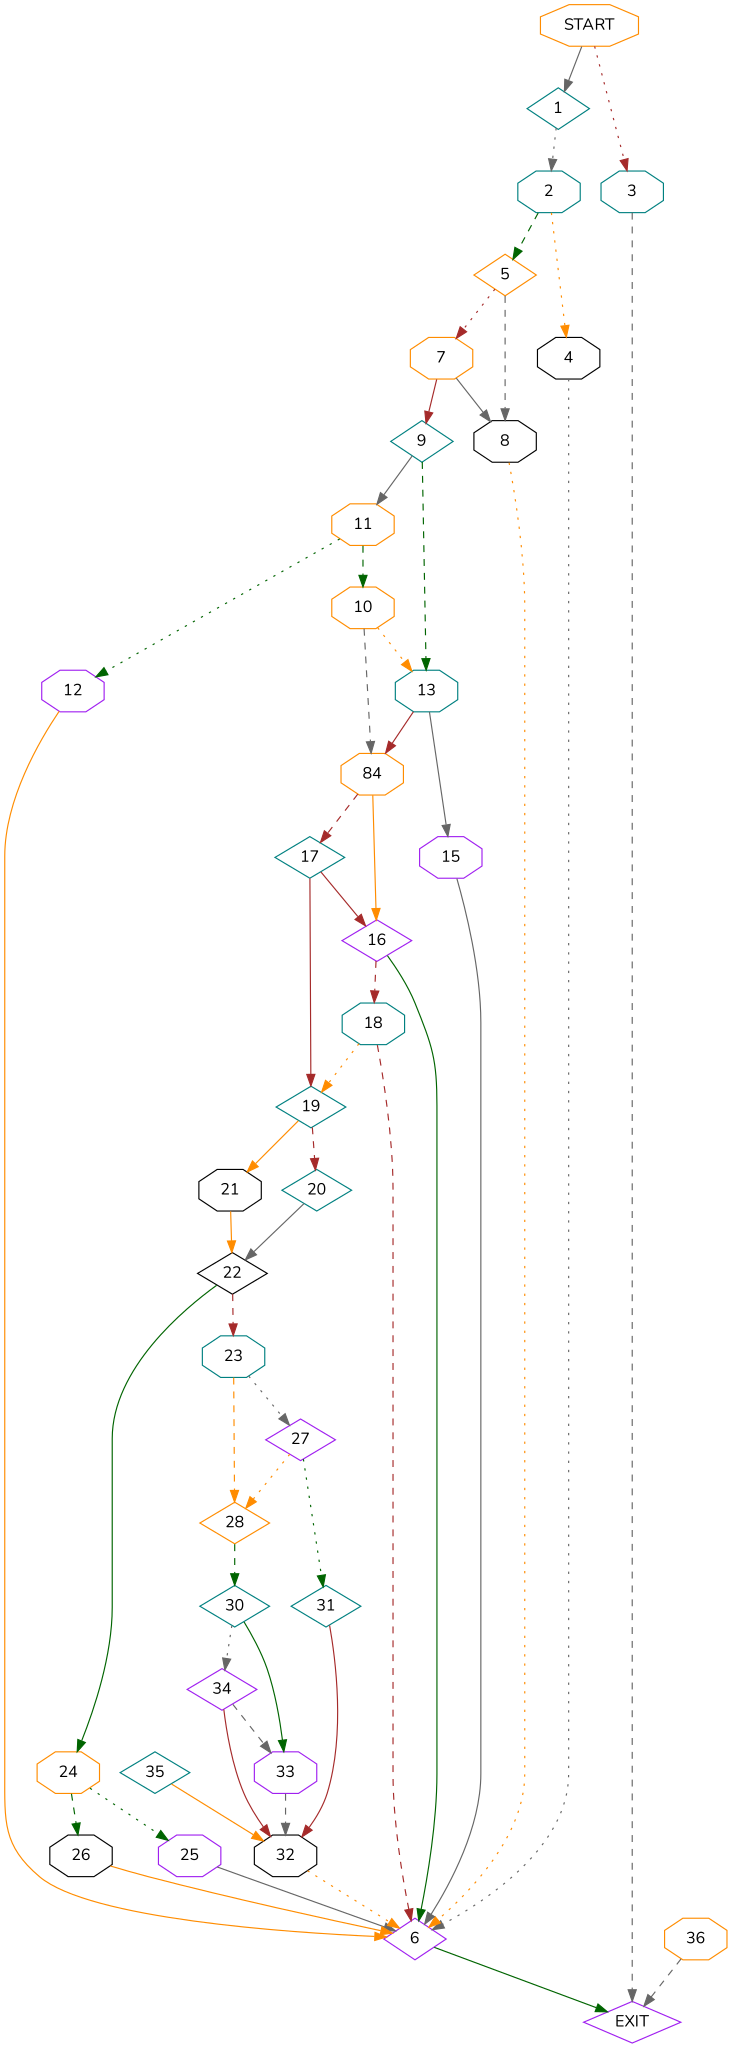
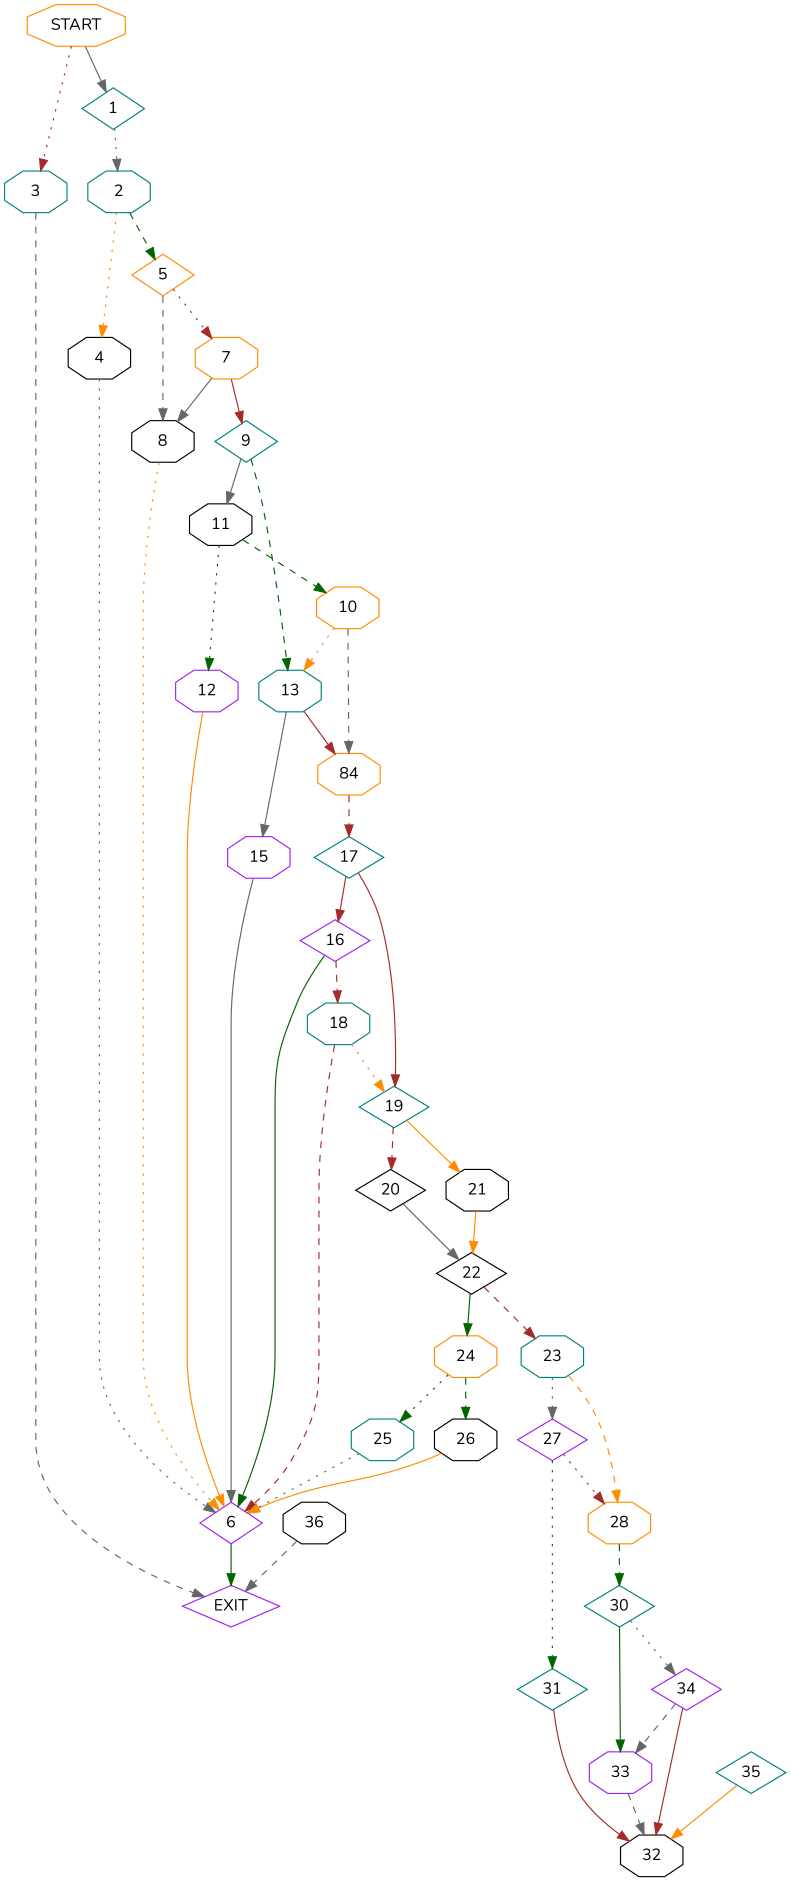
node "11": color darkorange -> black
edge "84" -> "16": removed
node "20": color teal -> black
edge "27" -> "28": color darkorange -> brown
node "28": shape diamond -> octagon
node "25": color purple -> teal
edge "32" -> "6": removed
edge "25" -> "6": style solid -> dotted
node "36": color darkorange -> black
